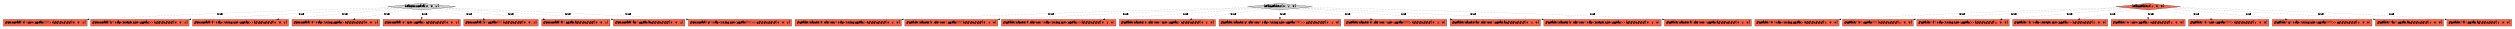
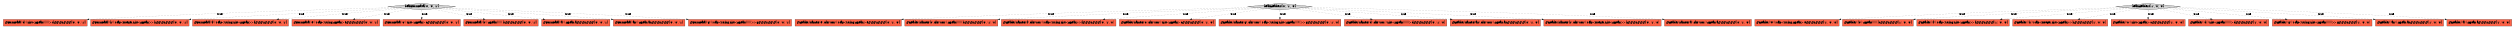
node "beanHeaders['1', '0', '0']": fillcolor tomato -> lightgray
